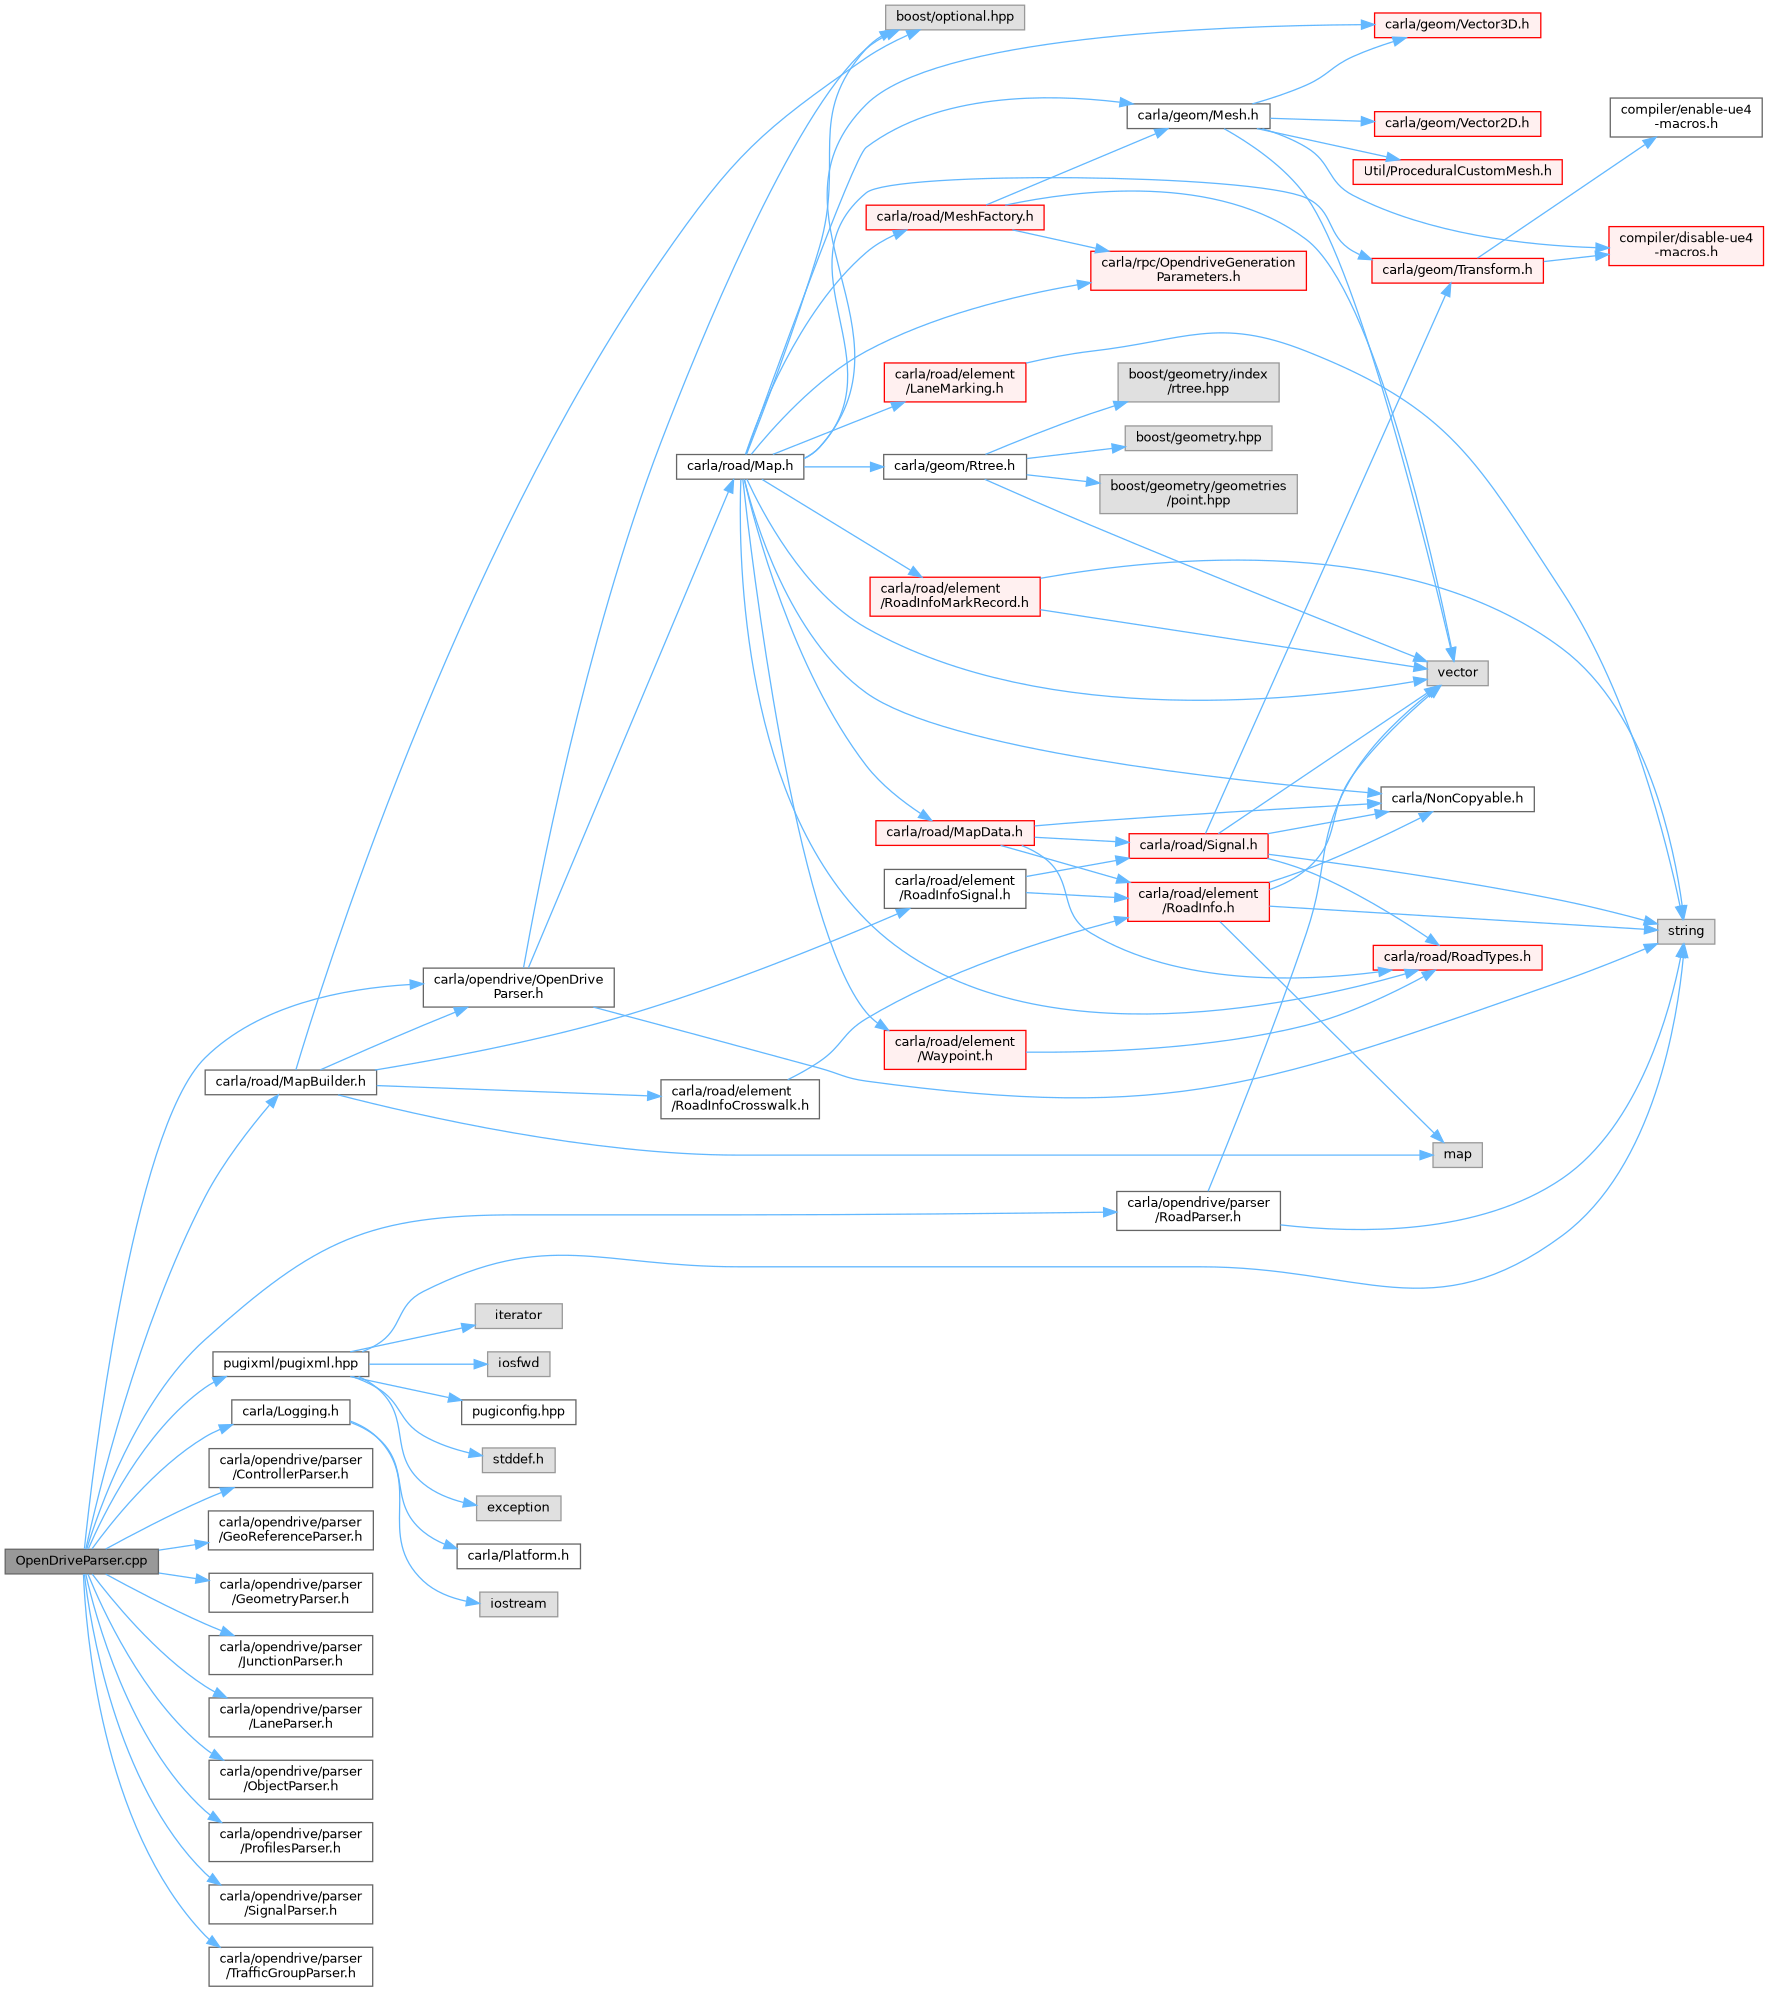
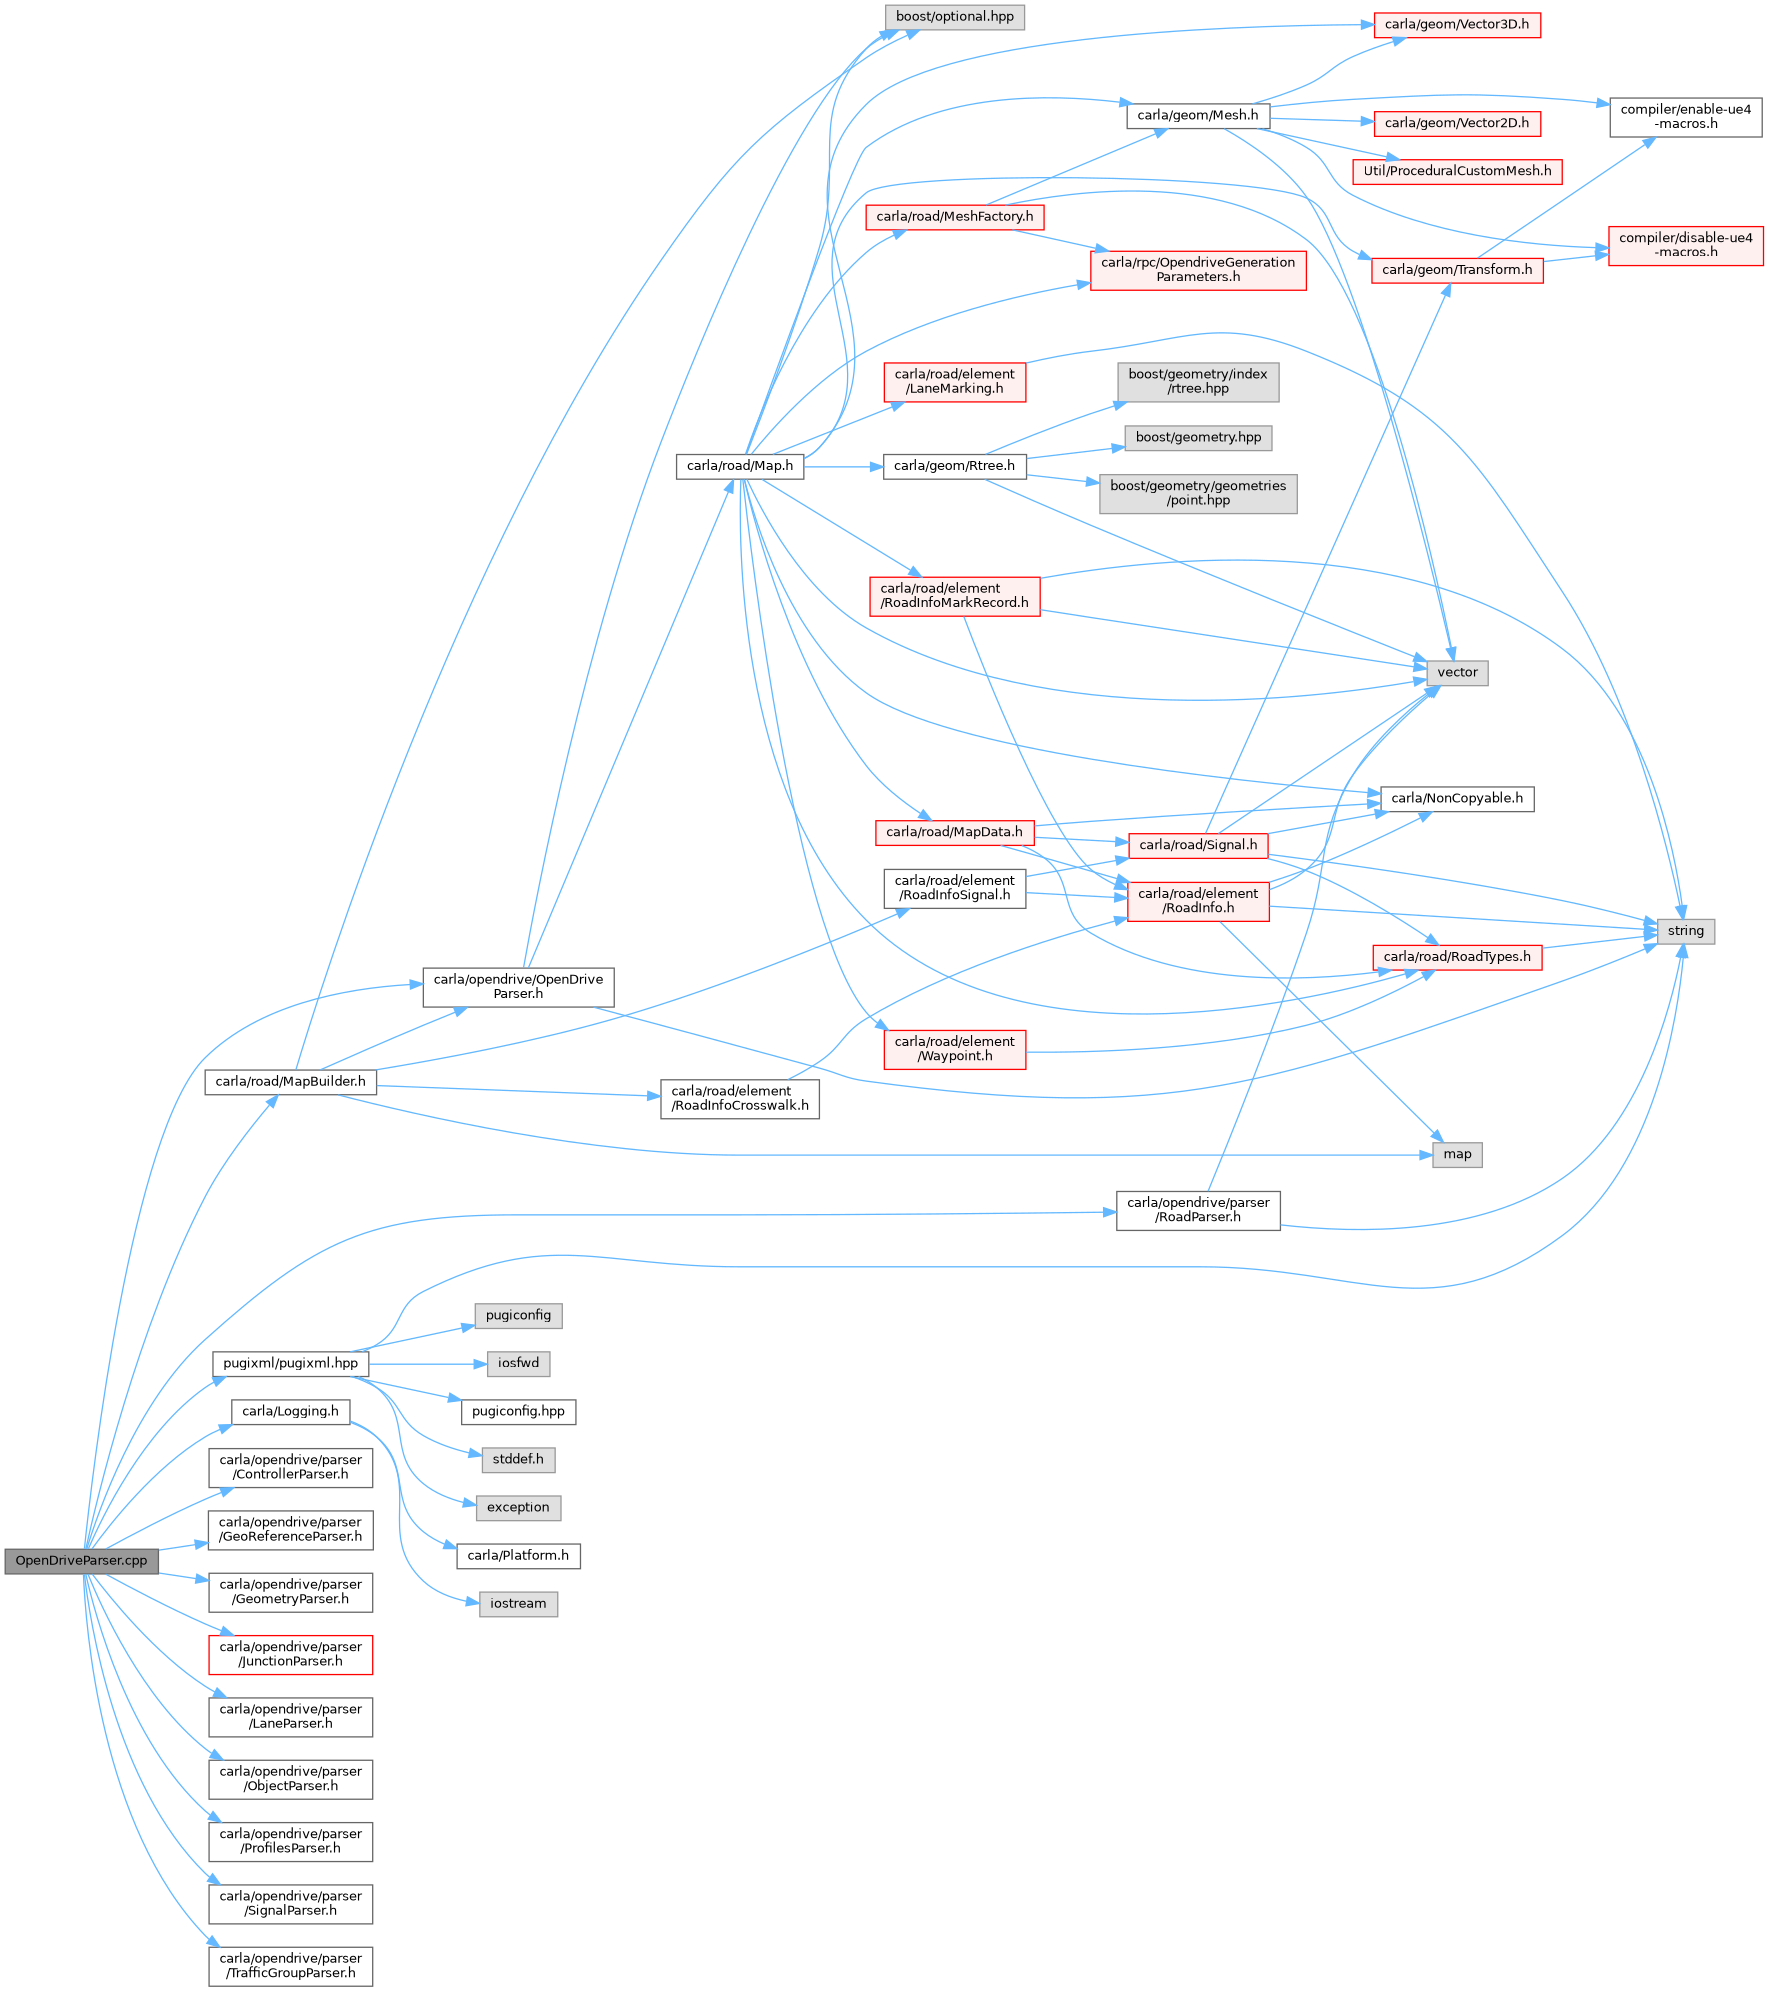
edge "carla/geom/Mesh.h" -> "compiler/enable-ue4 -macros.h": added
edge "carla/road/element /RoadInfoMarkRecord.h" -> "carla/road/element /RoadInfo.h": added
edge "carla/road/RoadTypes.h" -> "string": added
node "iterator": label "iterator" -> "pugiconfig"
node "carla/opendrive/parser /JunctionParser.h": color grey40 -> red
